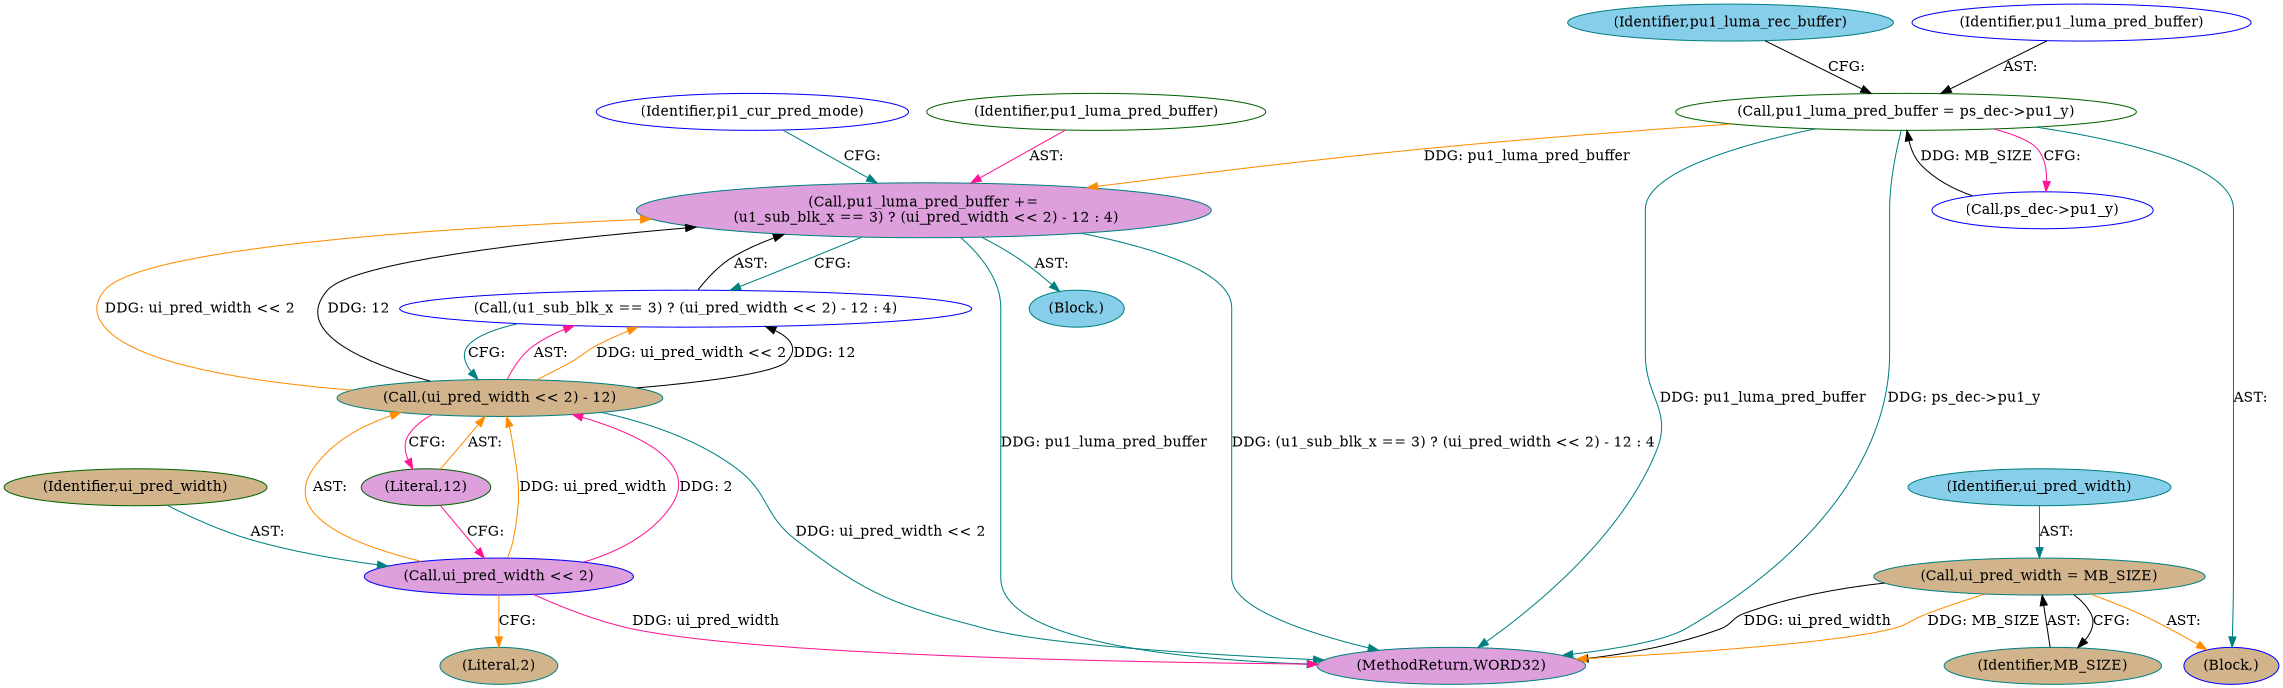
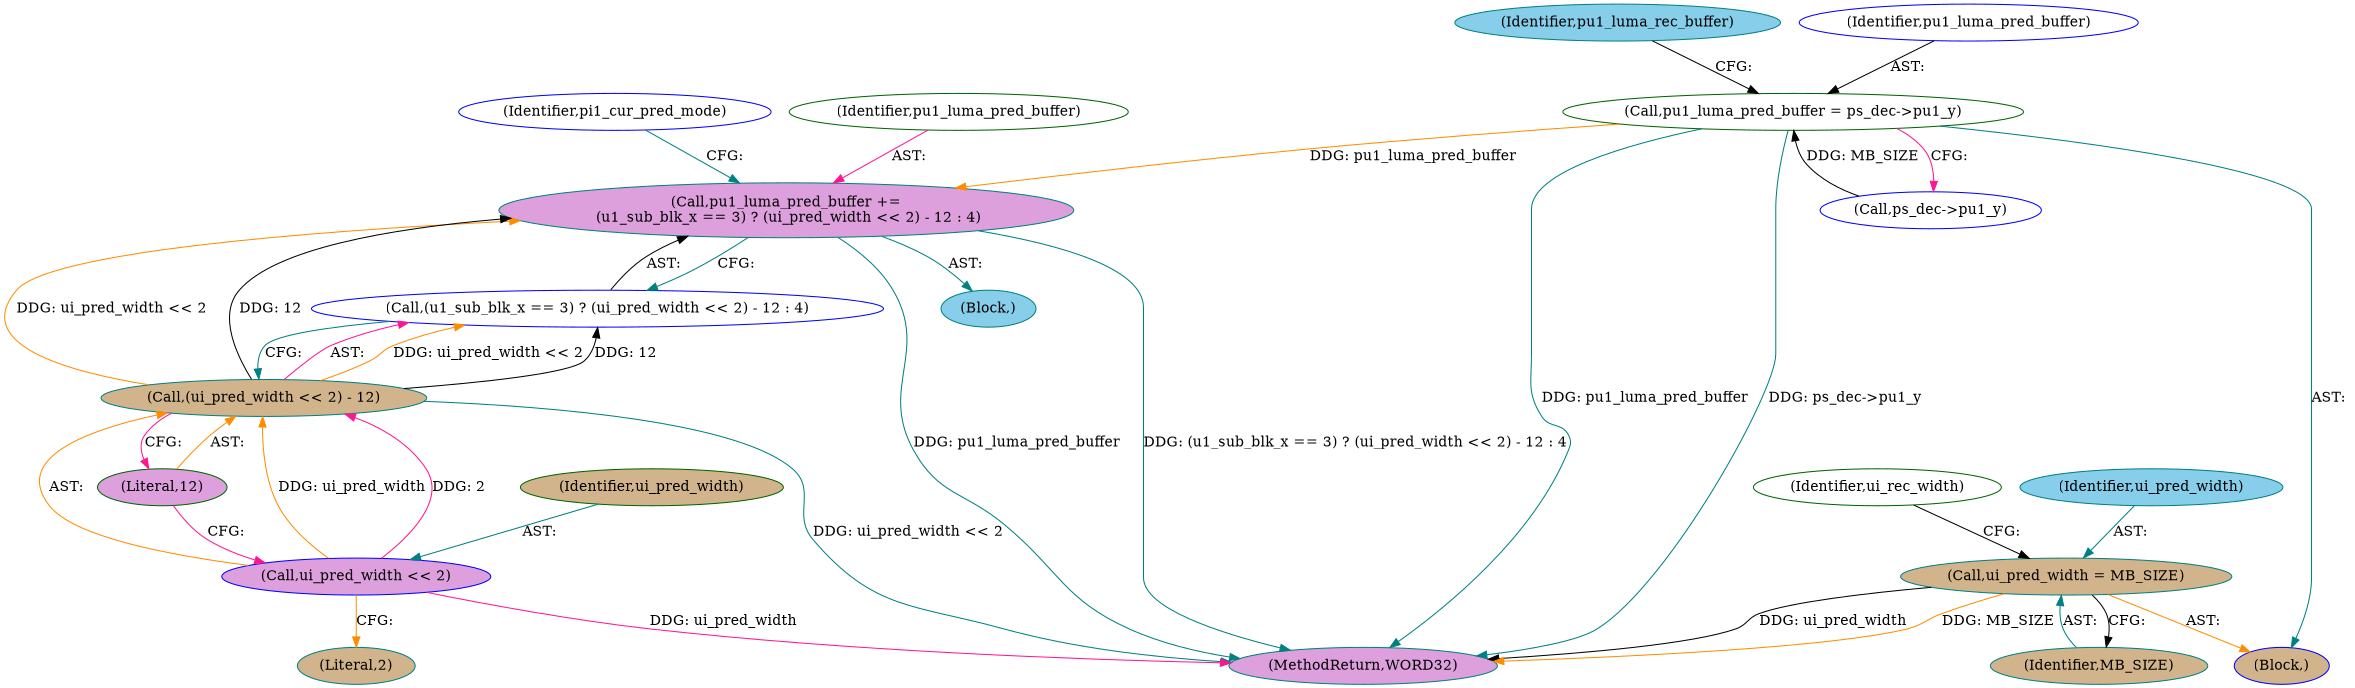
node "(Identifier,ui_rec_width)": added
edge "(Identifier,MB_SIZE)" -> "(Call,ui_pred_width = MB_SIZE)": color black -> teal
